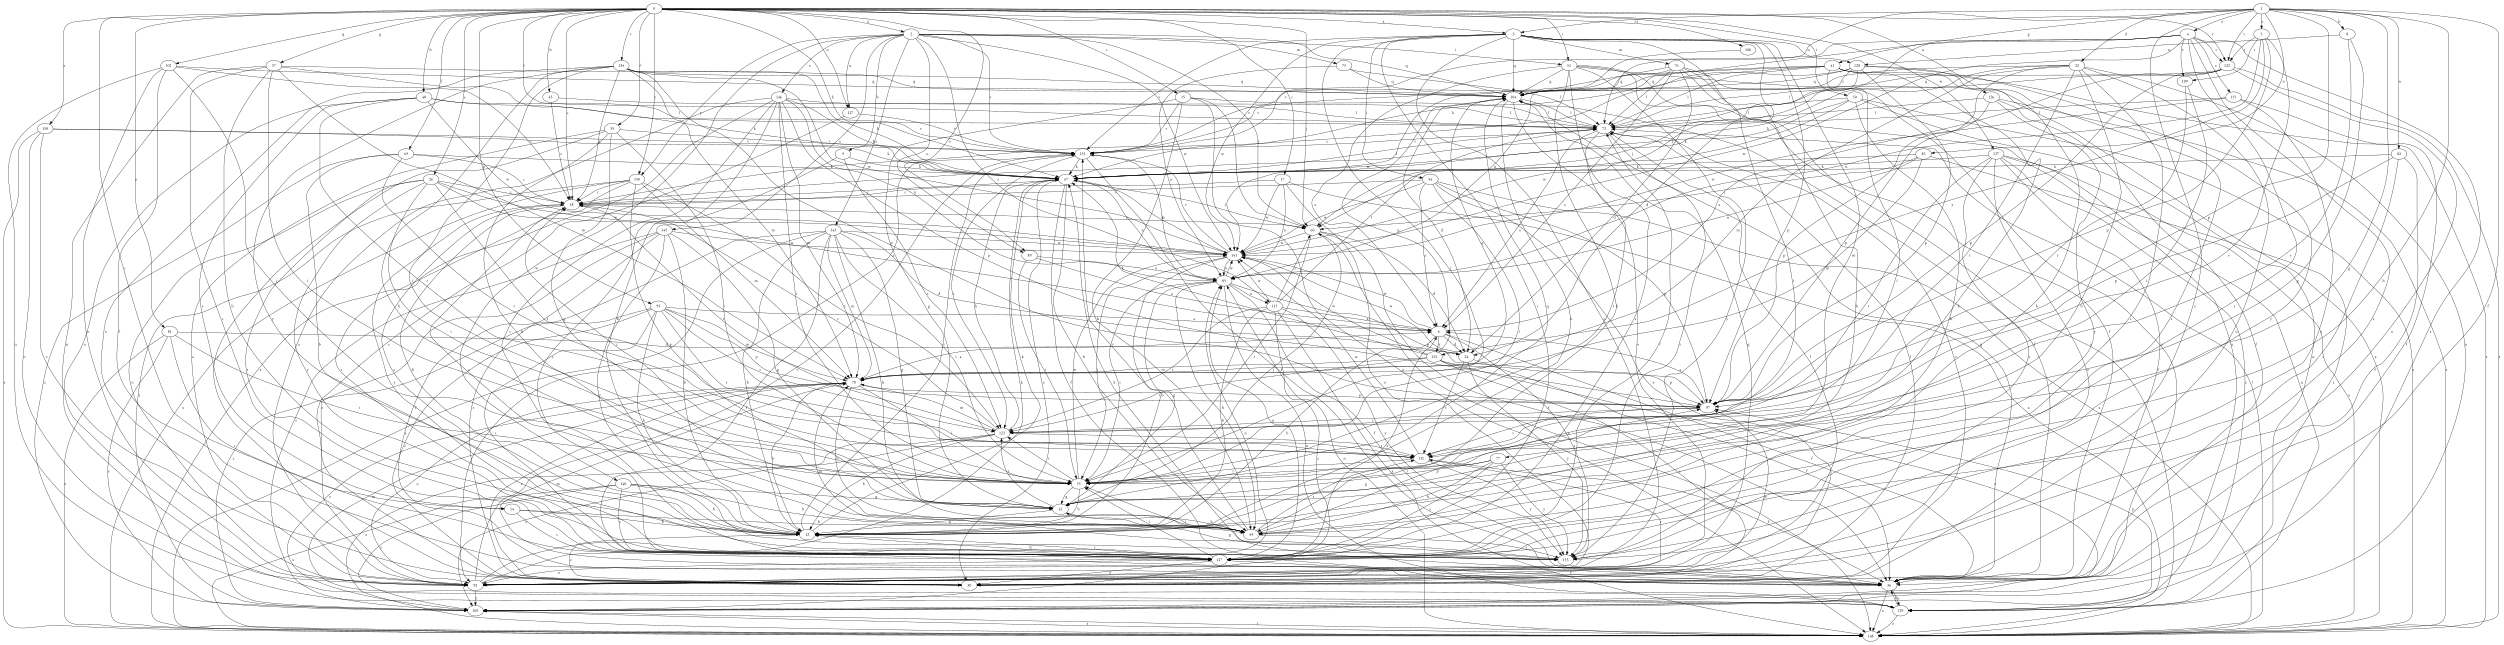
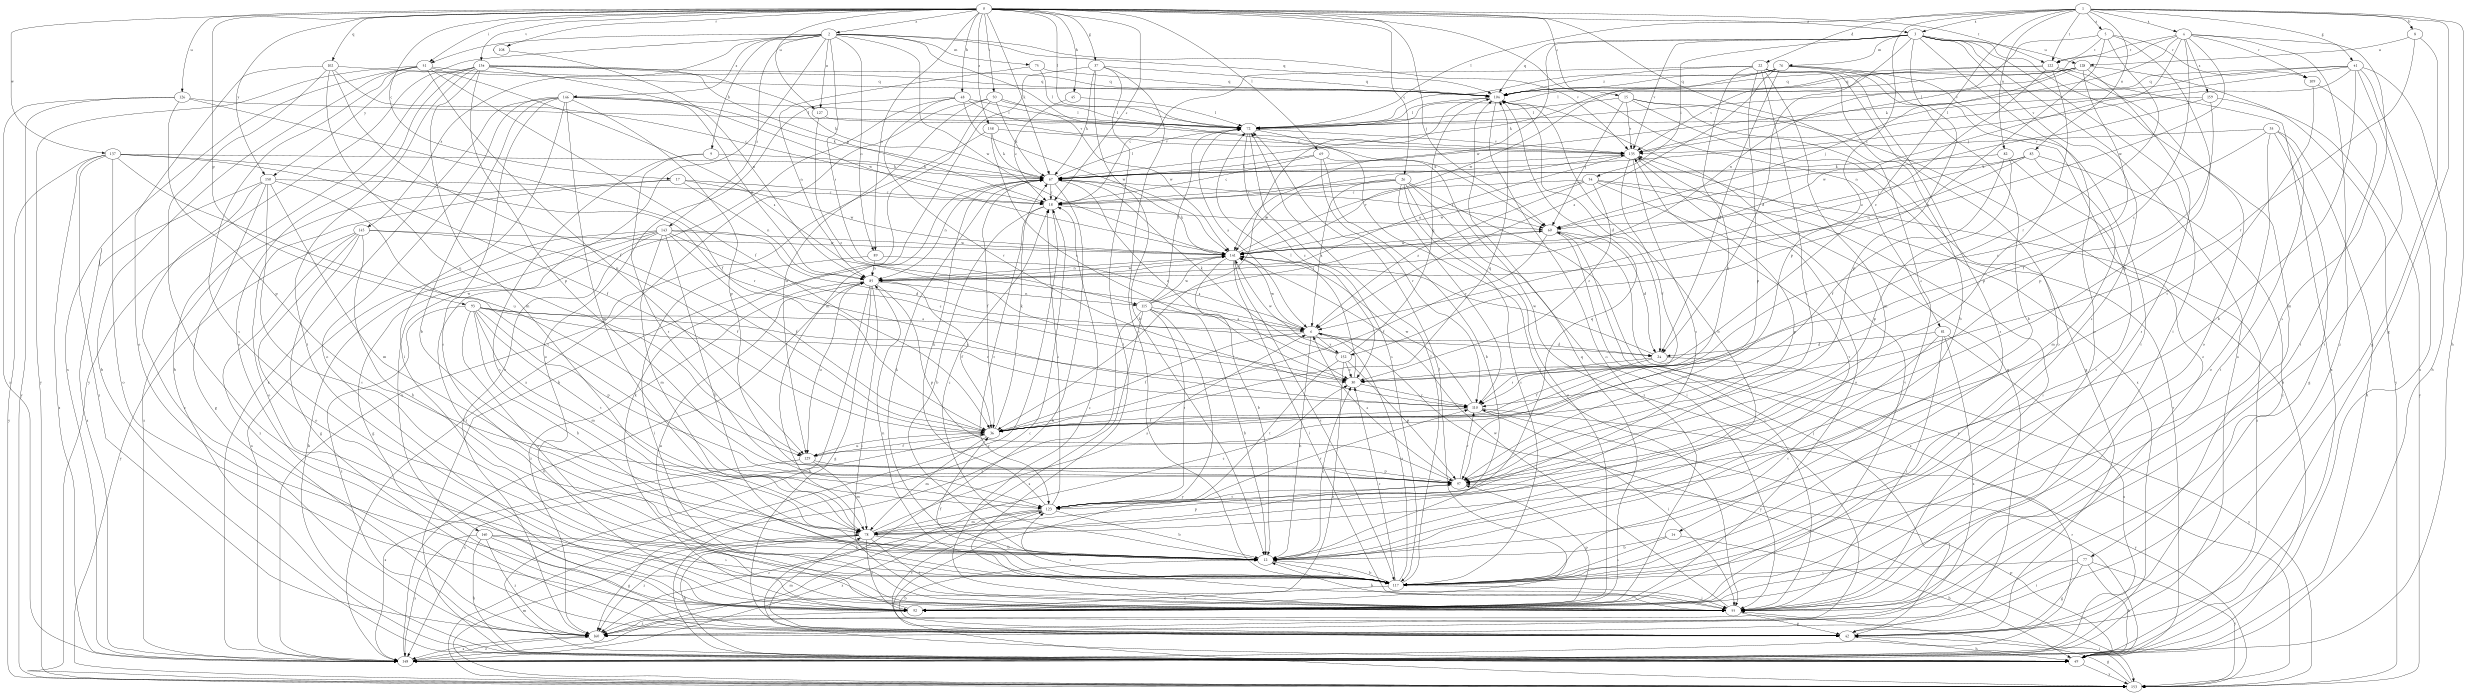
edge "0" -> "35": removed, label "f"
edge "48" -> "14": now "48" -> "160"
edge "148" -> "72": removed, label "l"
edge "152" -> "78": now "42" -> "78"
edge "1" -> "36": removed, label "f"
edge "141" -> "117": added, label "s"
edge "85" -> "160": added, label "z"
edge "158" -> "92": removed, label "o"
edge "37" -> "129": removed, label "u"
